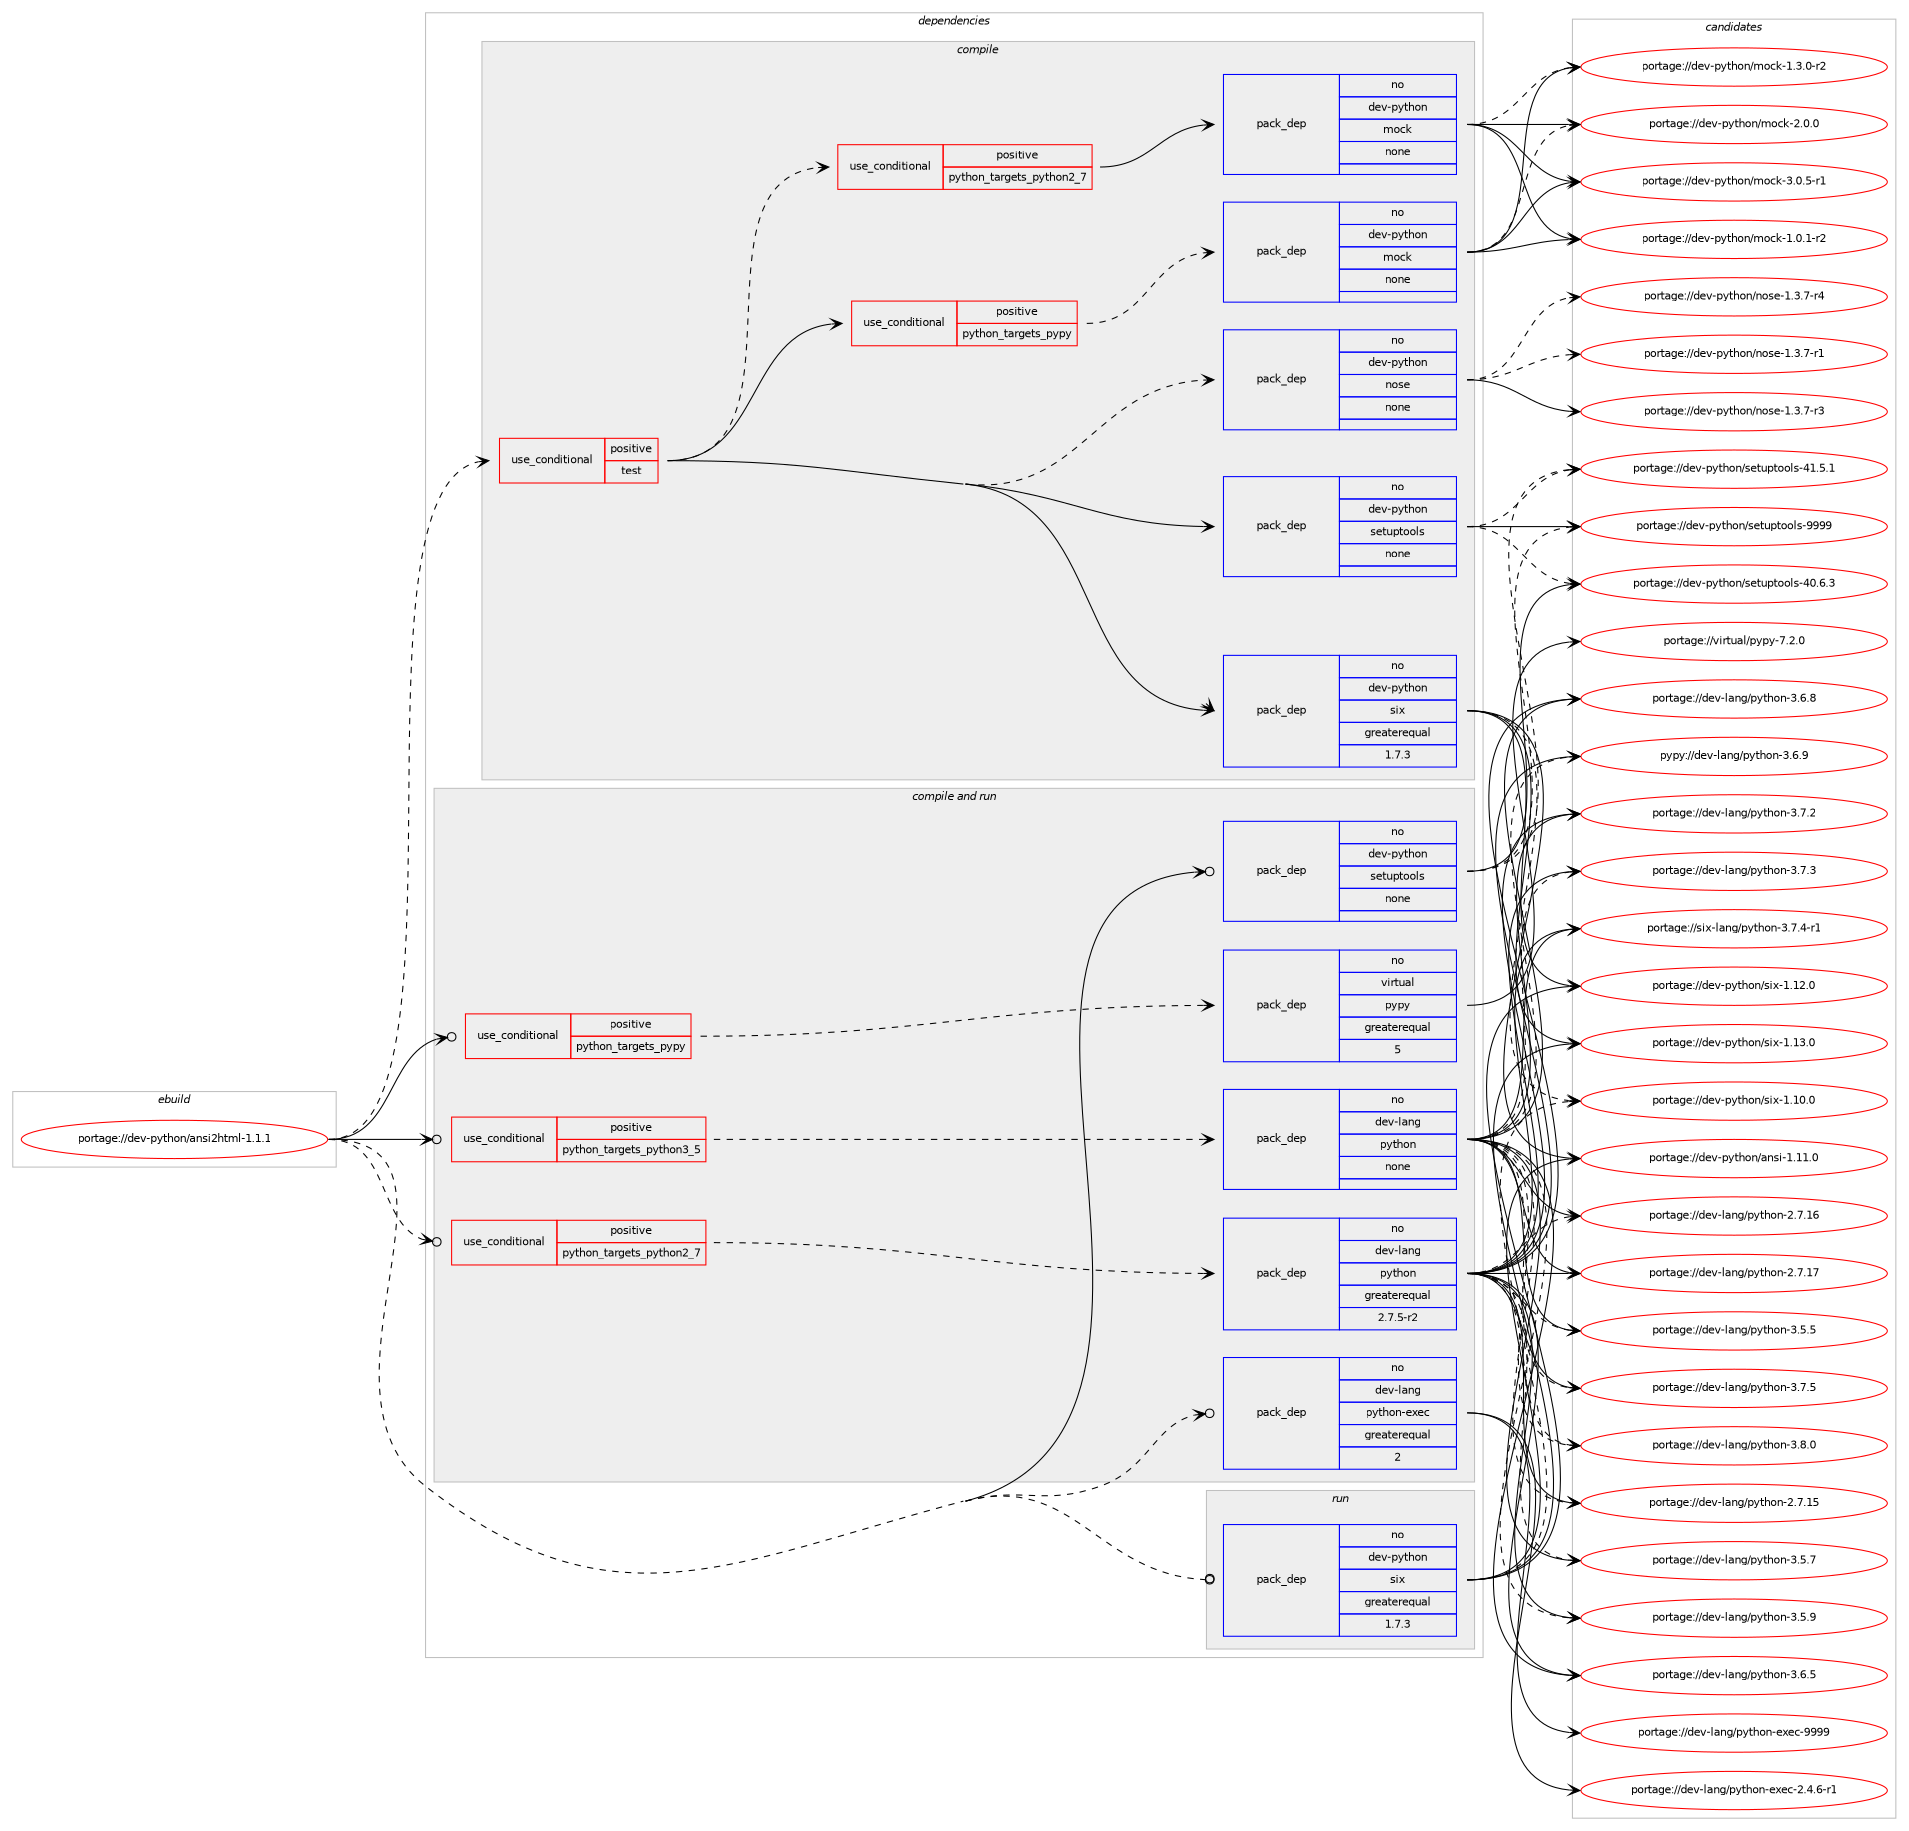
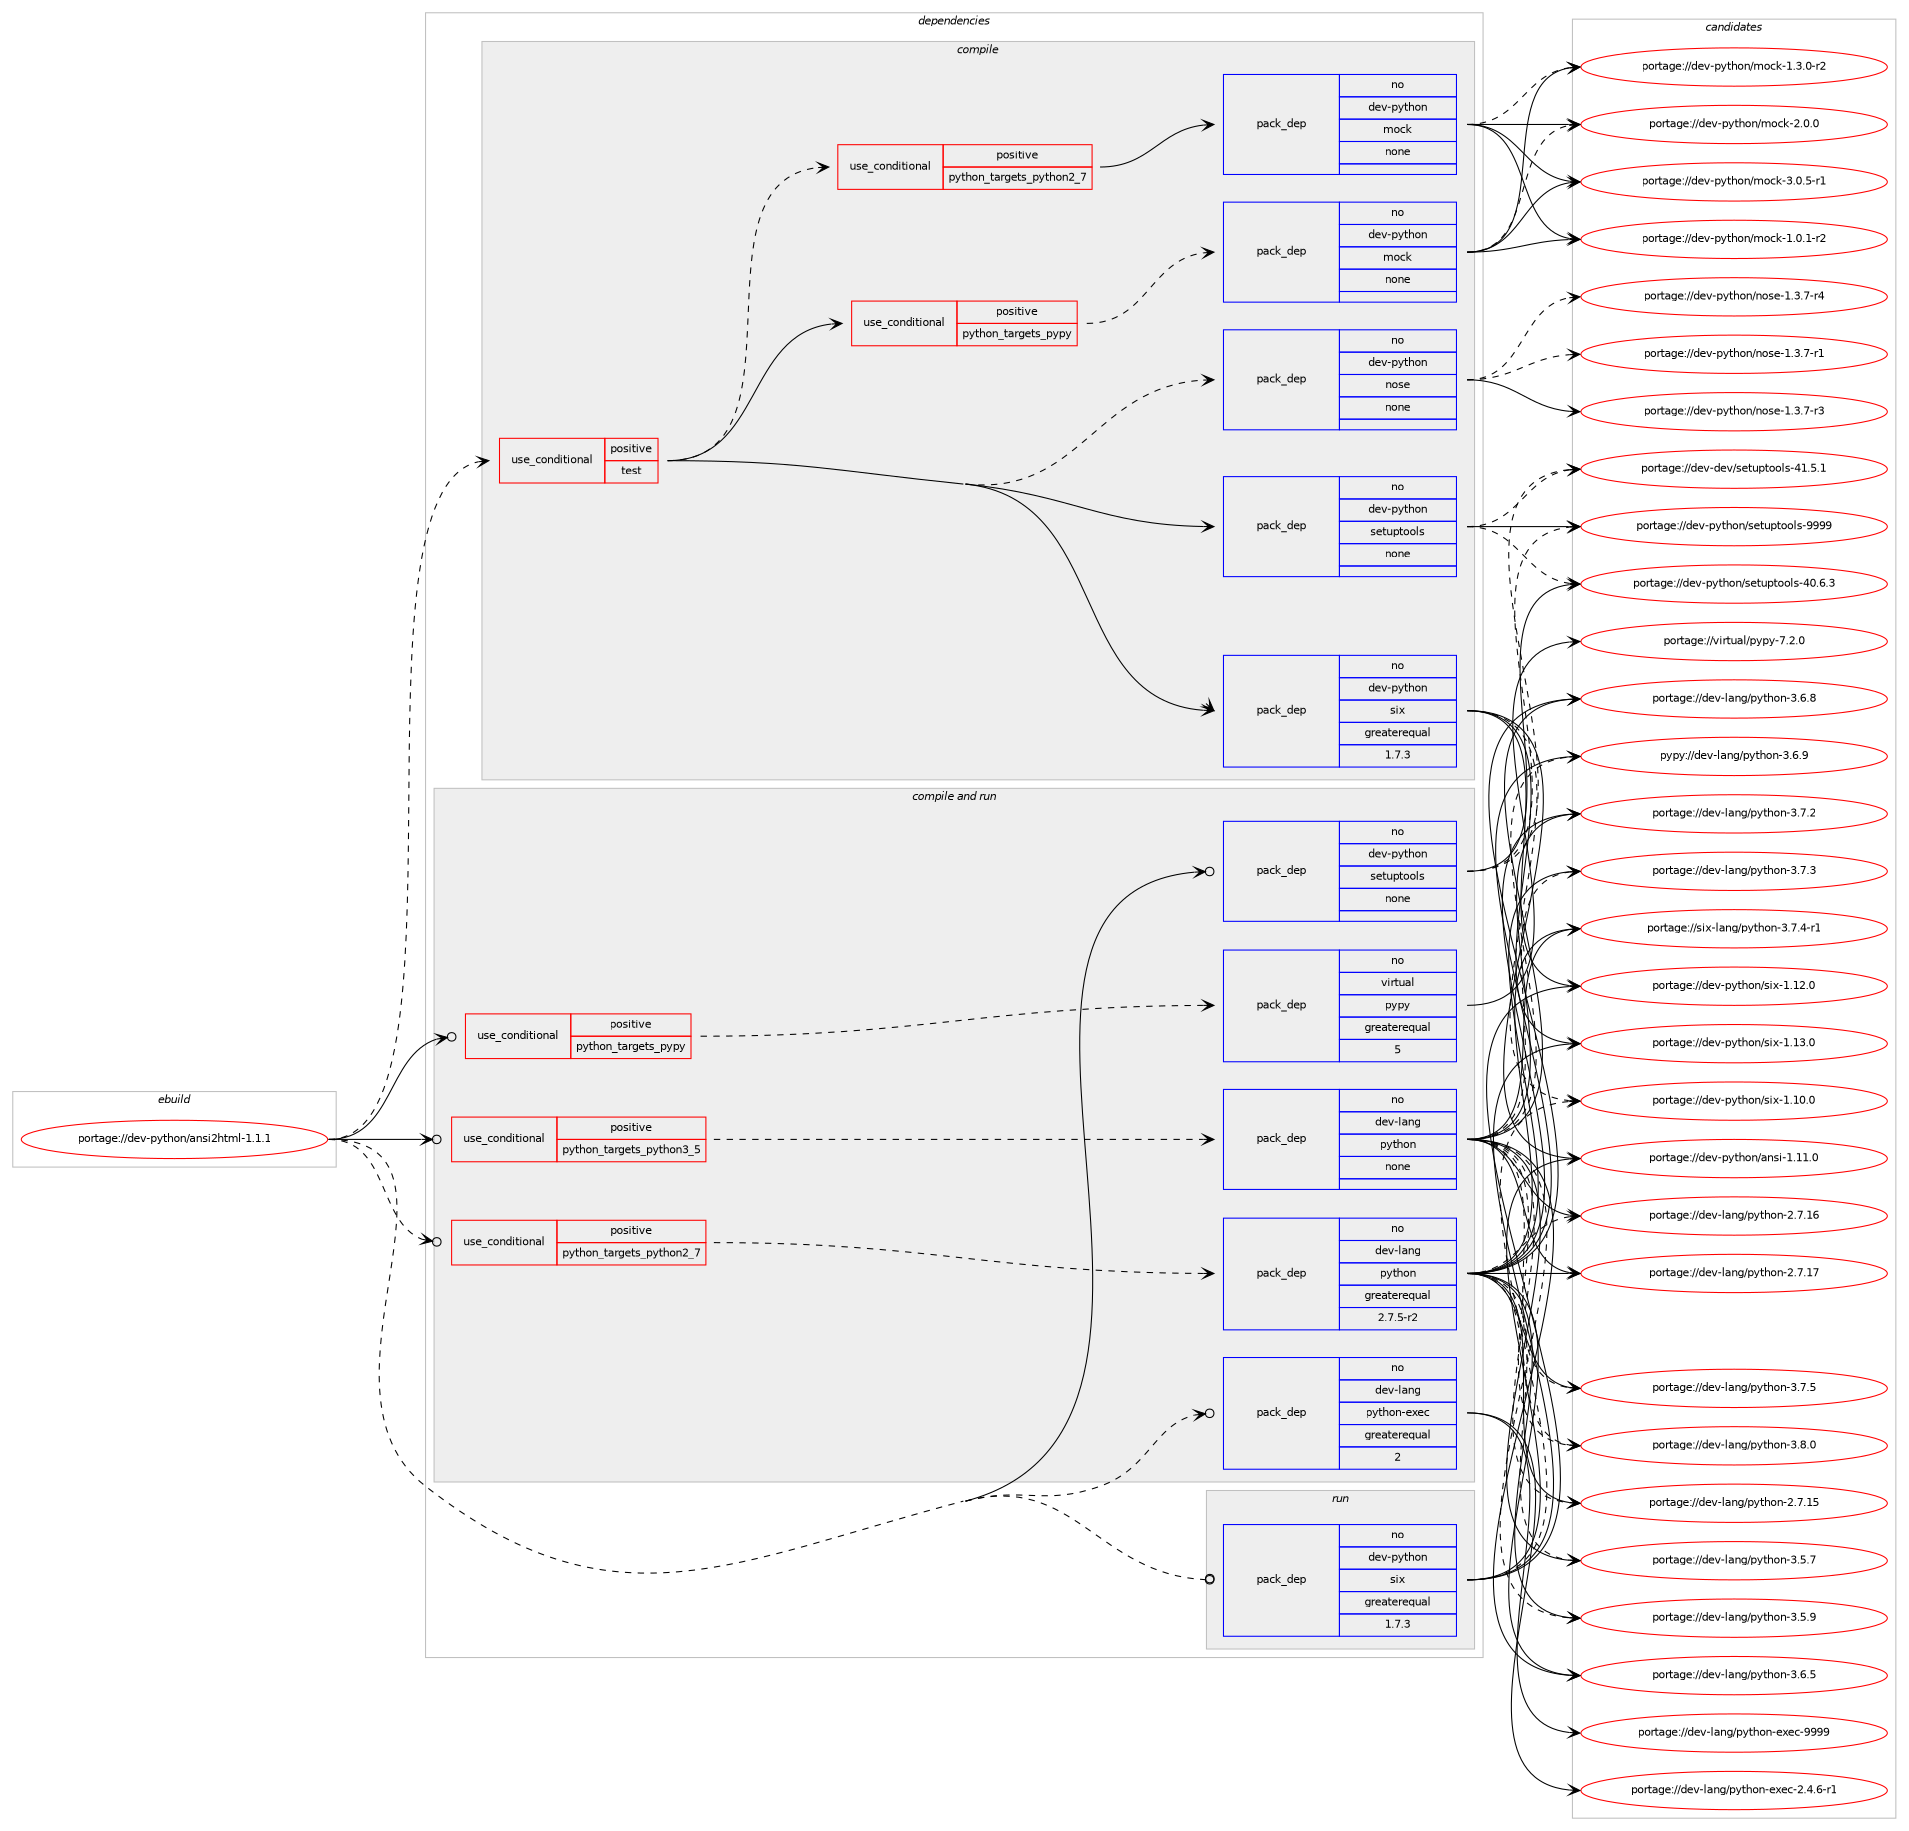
node "portage://dev-python/setuptools-41.5.1": label "portage://dev-python/setuptools-41.5.1" -> "portage://dev-dev/setuptools-41.5.1"
node "portage://dev-lang/python-3.5.5": removed
